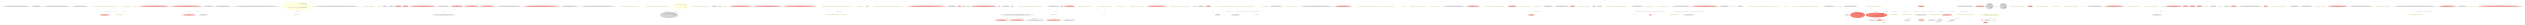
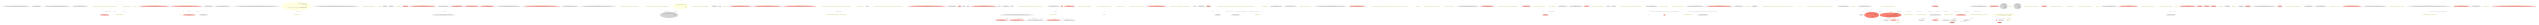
node "parameter.ParameterType": fillcolor salmon -> lightyellow
node "Entry System.Collections.Generic.List<T>.ToArray()": added
node "h.ShouldInject(m)": fillcolor lightyellow -> salmon
